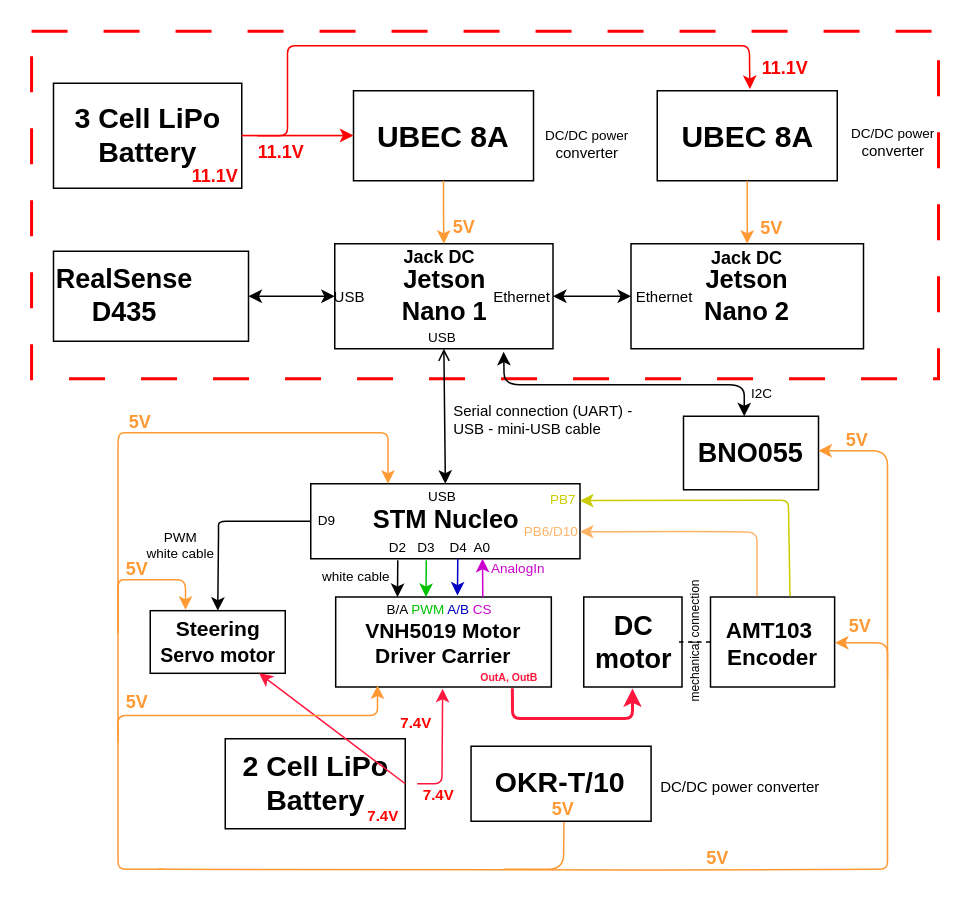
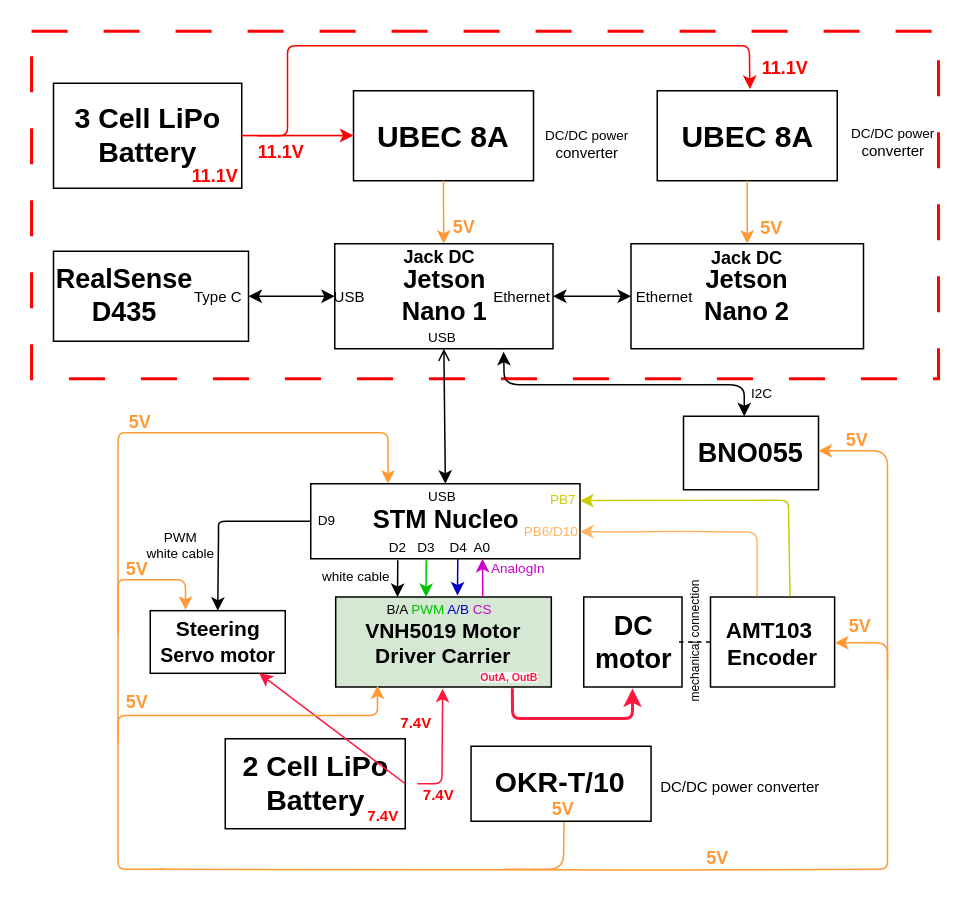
node "Type C": added
node "Serial connection (UART) - USB - mini-USB cable": removed
node "VNH5019 MotorDriver Carrier": fillcolor #ffffff -> #d5e8d4
